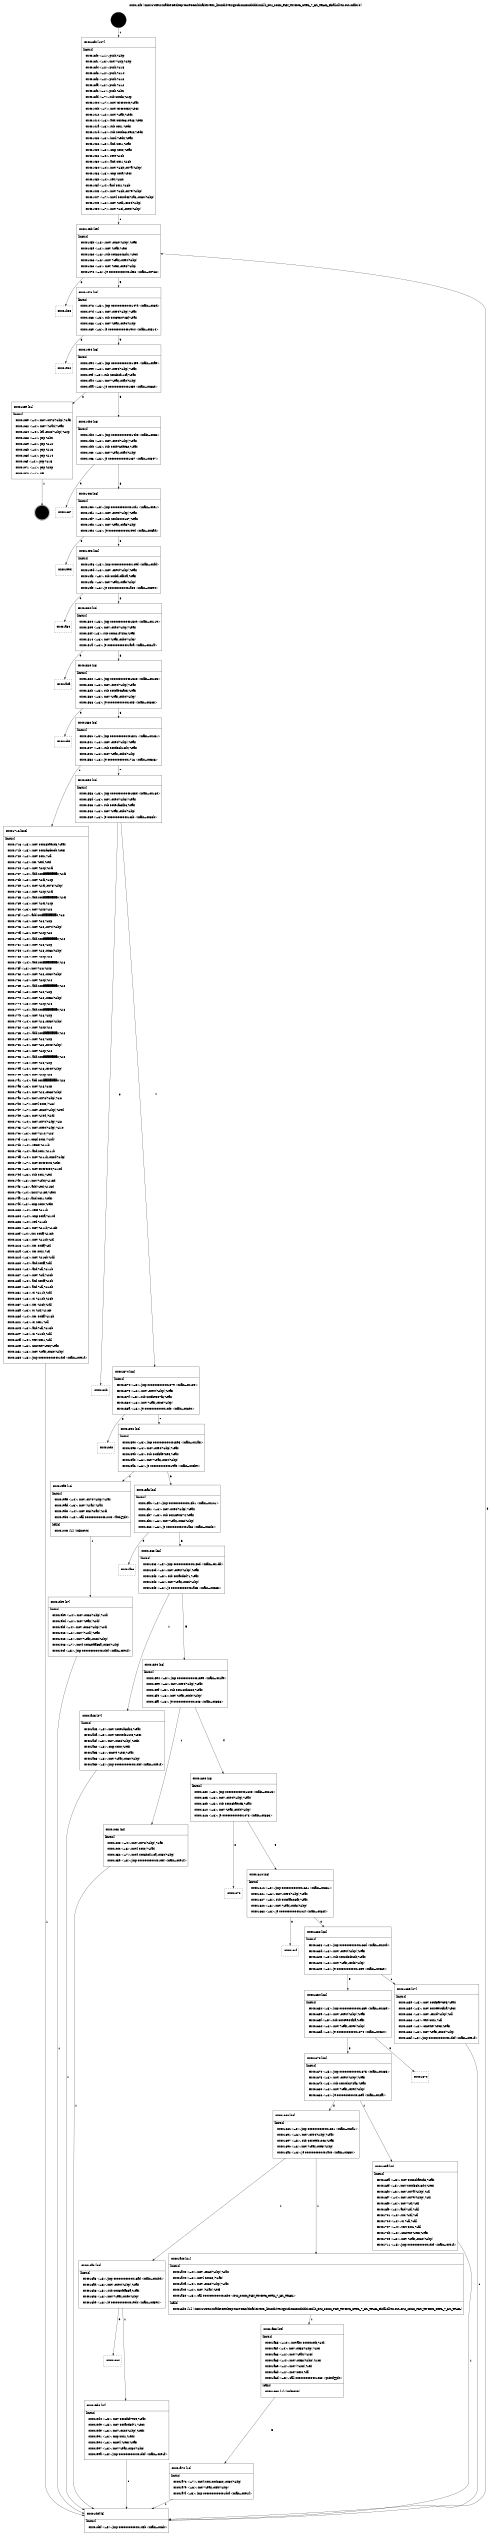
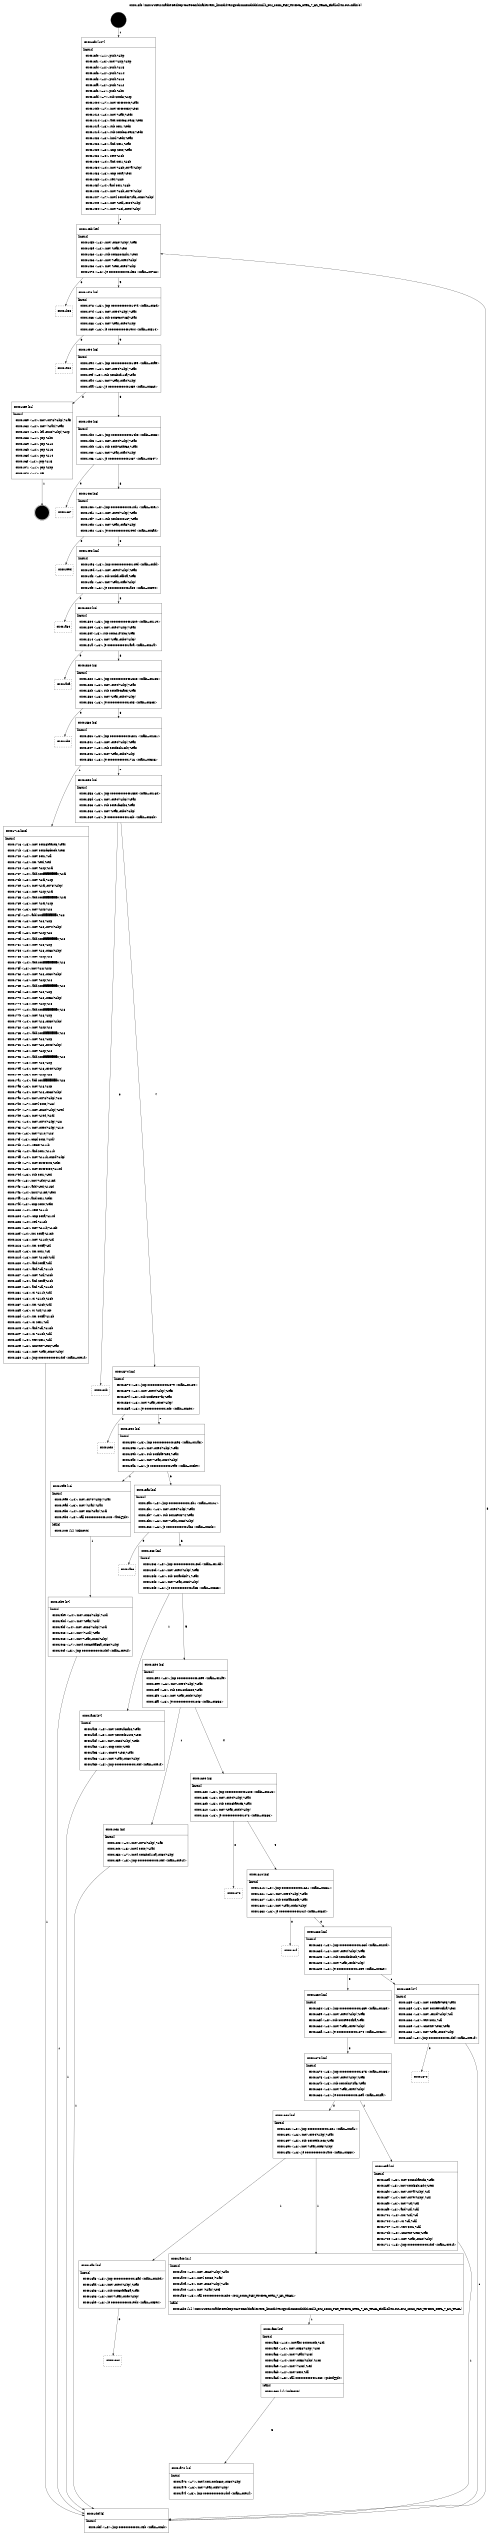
edge "0x401654 [28]" -> "0x401874": now "0x401859 [27]" -> "0x401874"
node "0x4019d4 [27]": removed
edge "0x401a72 [18]" -> "0x401d0f [5]": removed, label "1"
